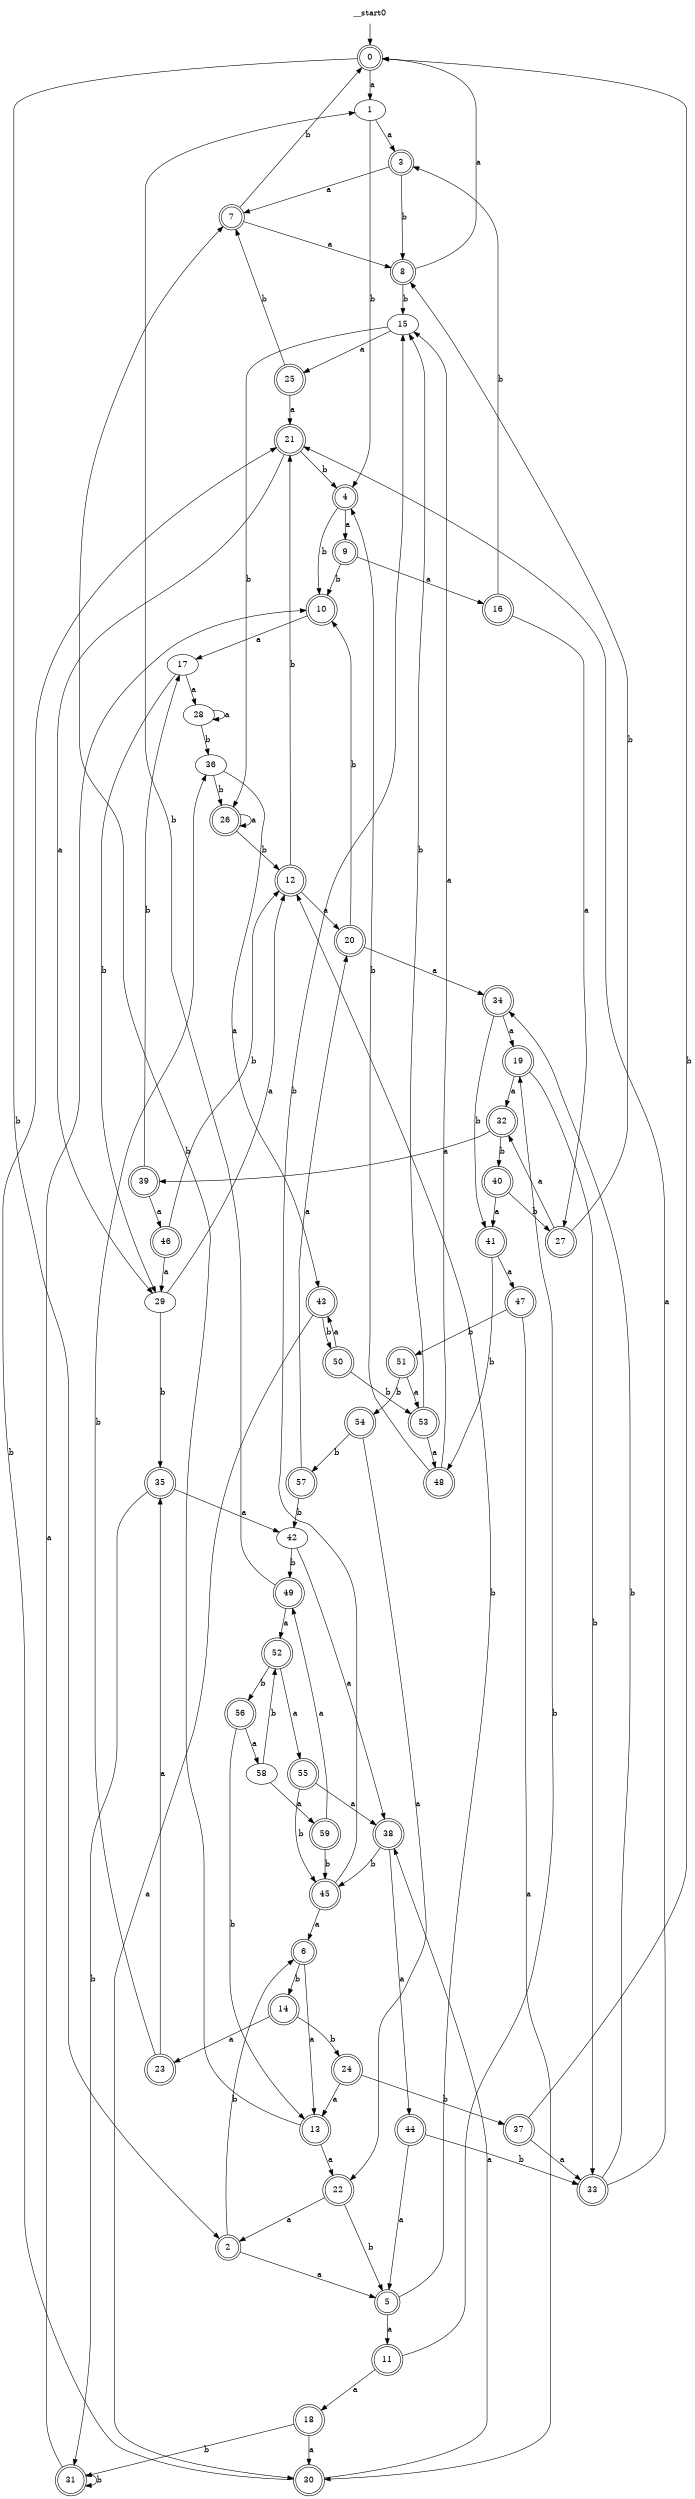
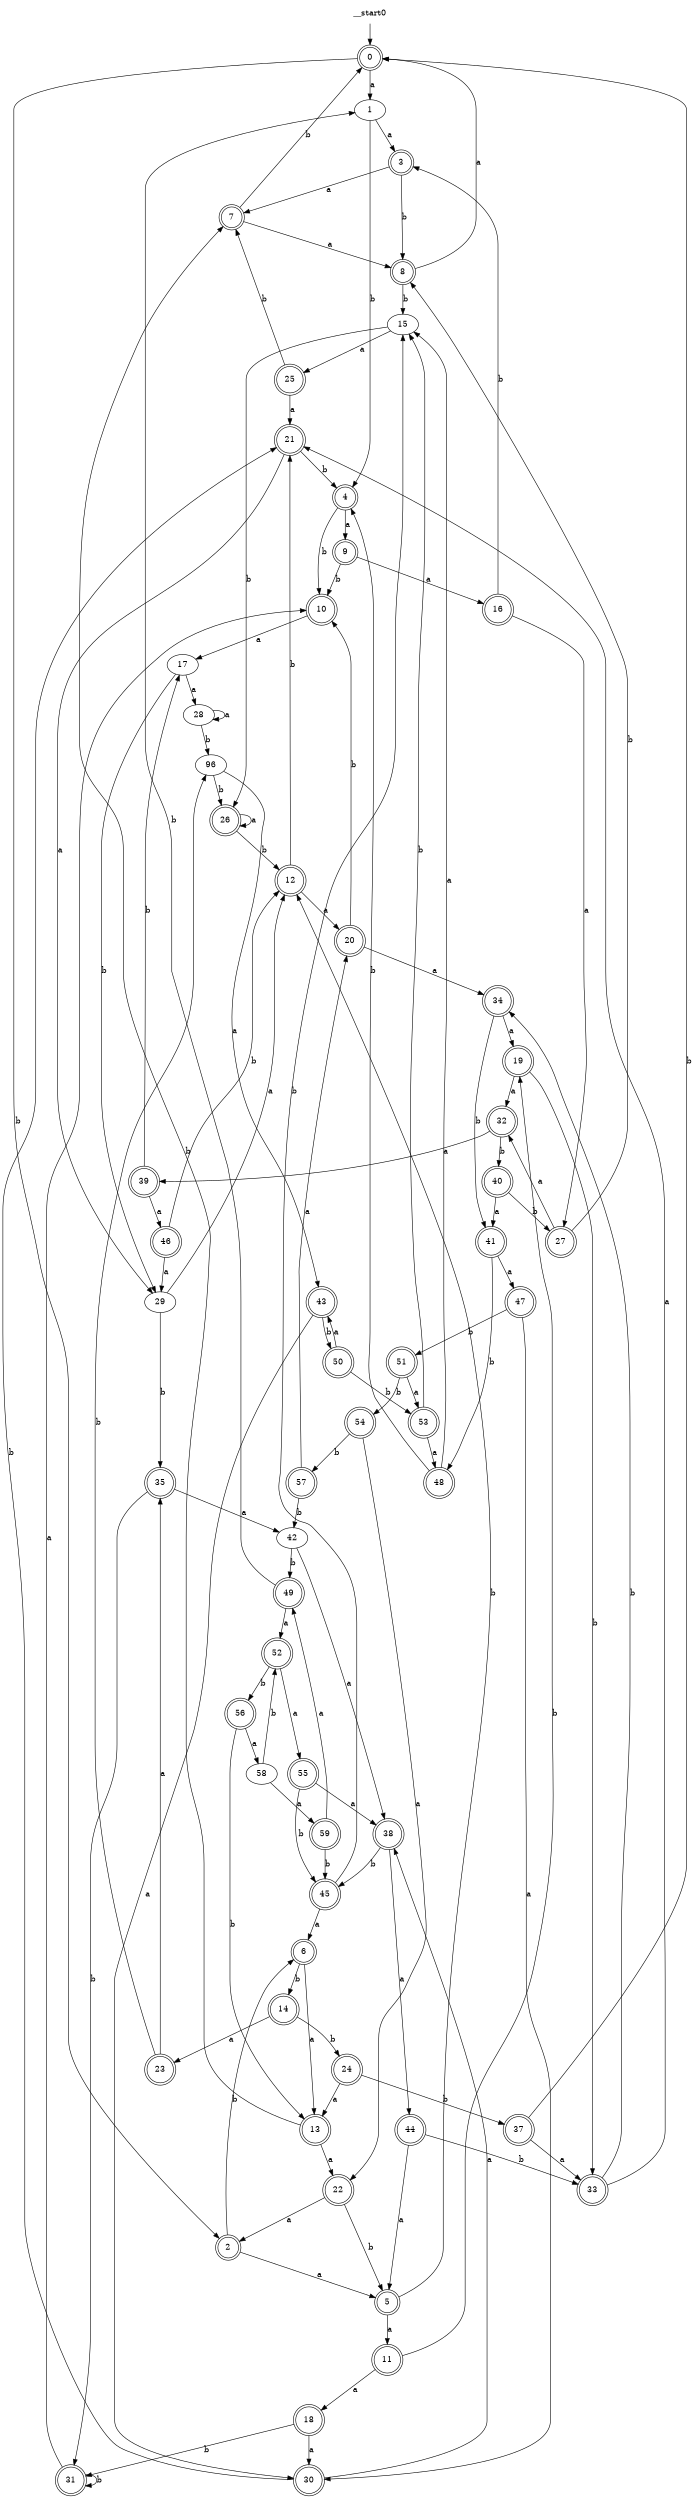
node "36": label "36" -> "96"
